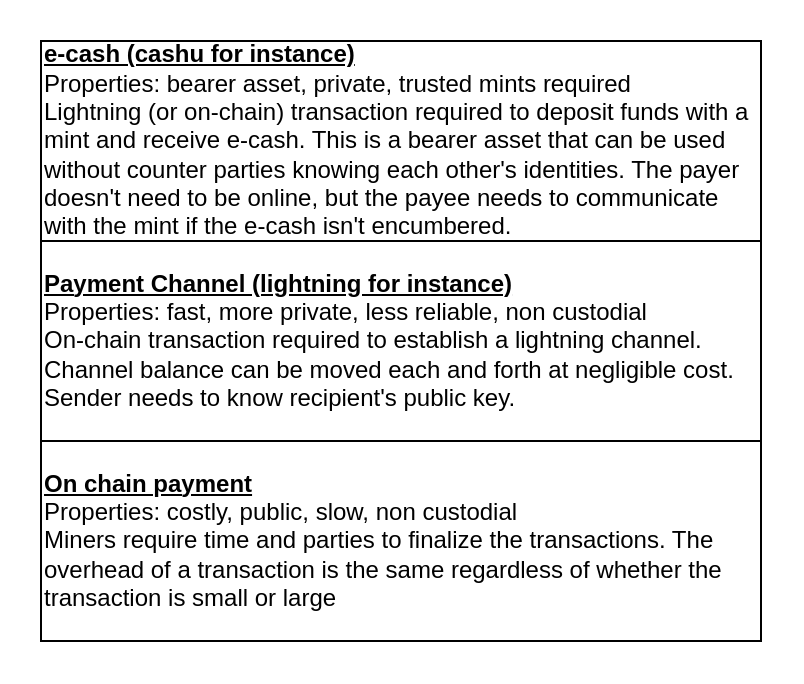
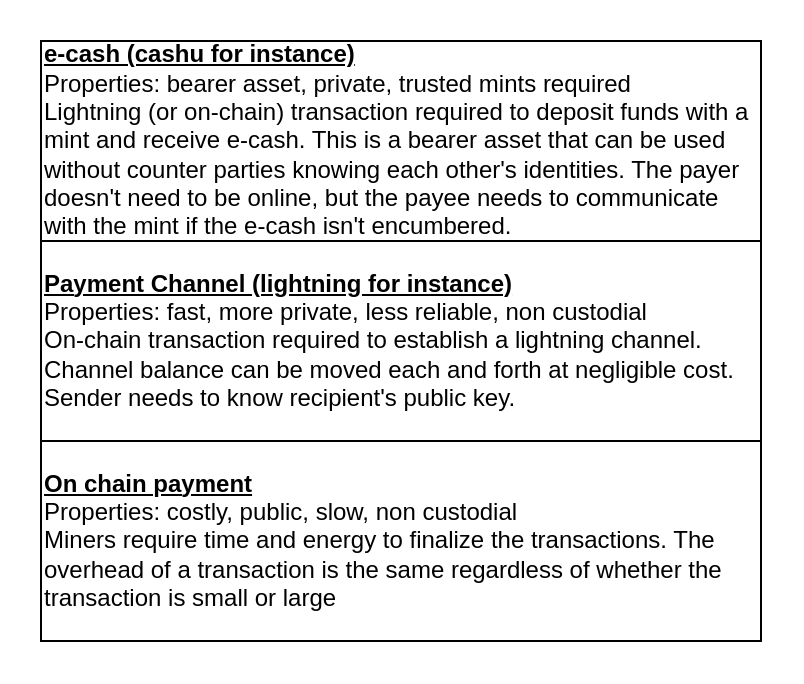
node "On chain payment Properties: costly, public, slow, non custodial Miners require time and parties to finalize the transactions. The overhead of a transaction is the same regardless of whether the transaction is small or large": label "On chain payment Properties: costly, public, slow, non custodial Miners require time and parties to finalize the transactions. The overhead of a transaction is the same regardless of whether the transaction is small or large" -> "On chain payment Properties: costly, public, slow, non custodial Miners require time and energy to finalize the transactions. The overhead of a transaction is the same regardless of whether the transaction is small or large"
